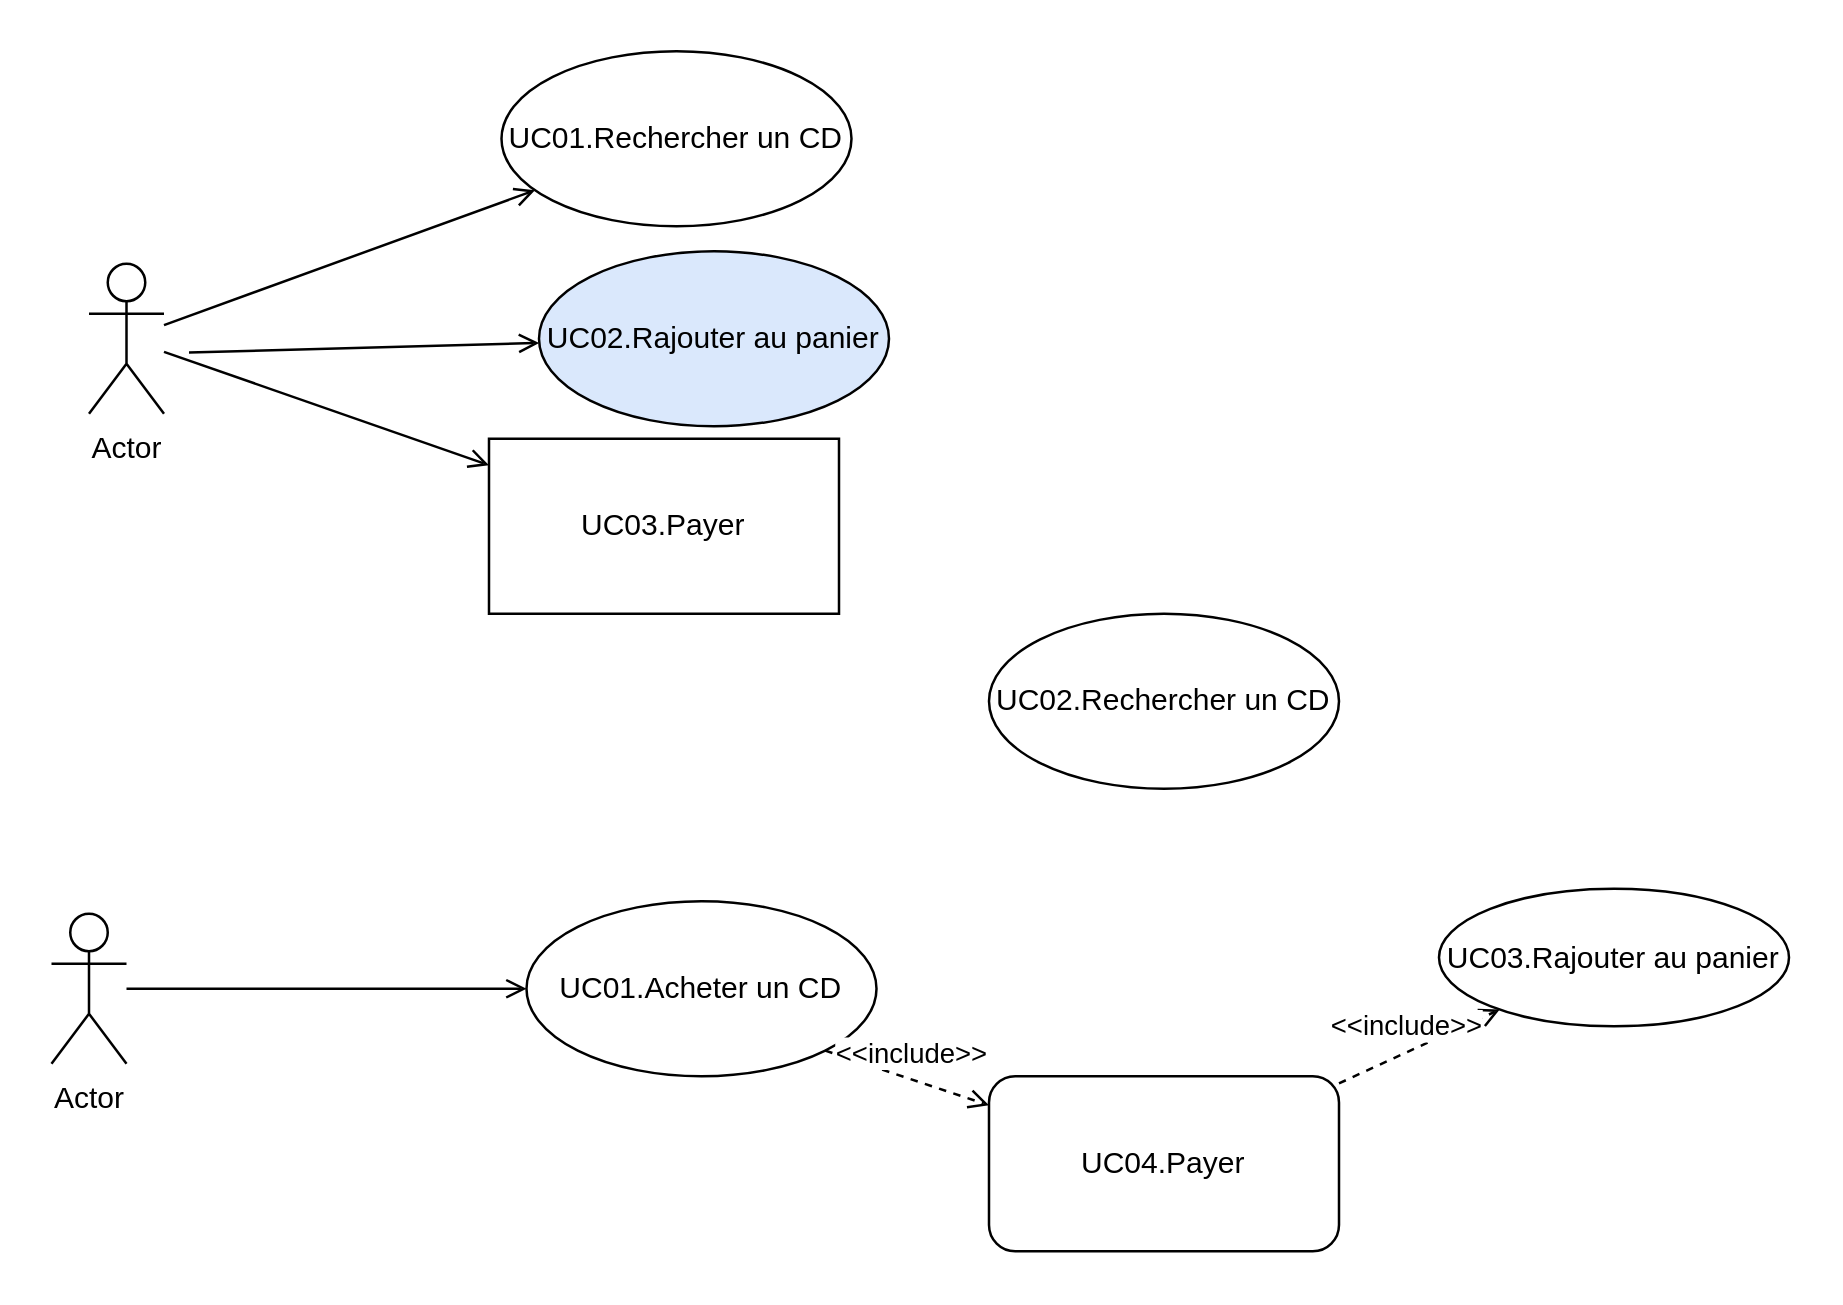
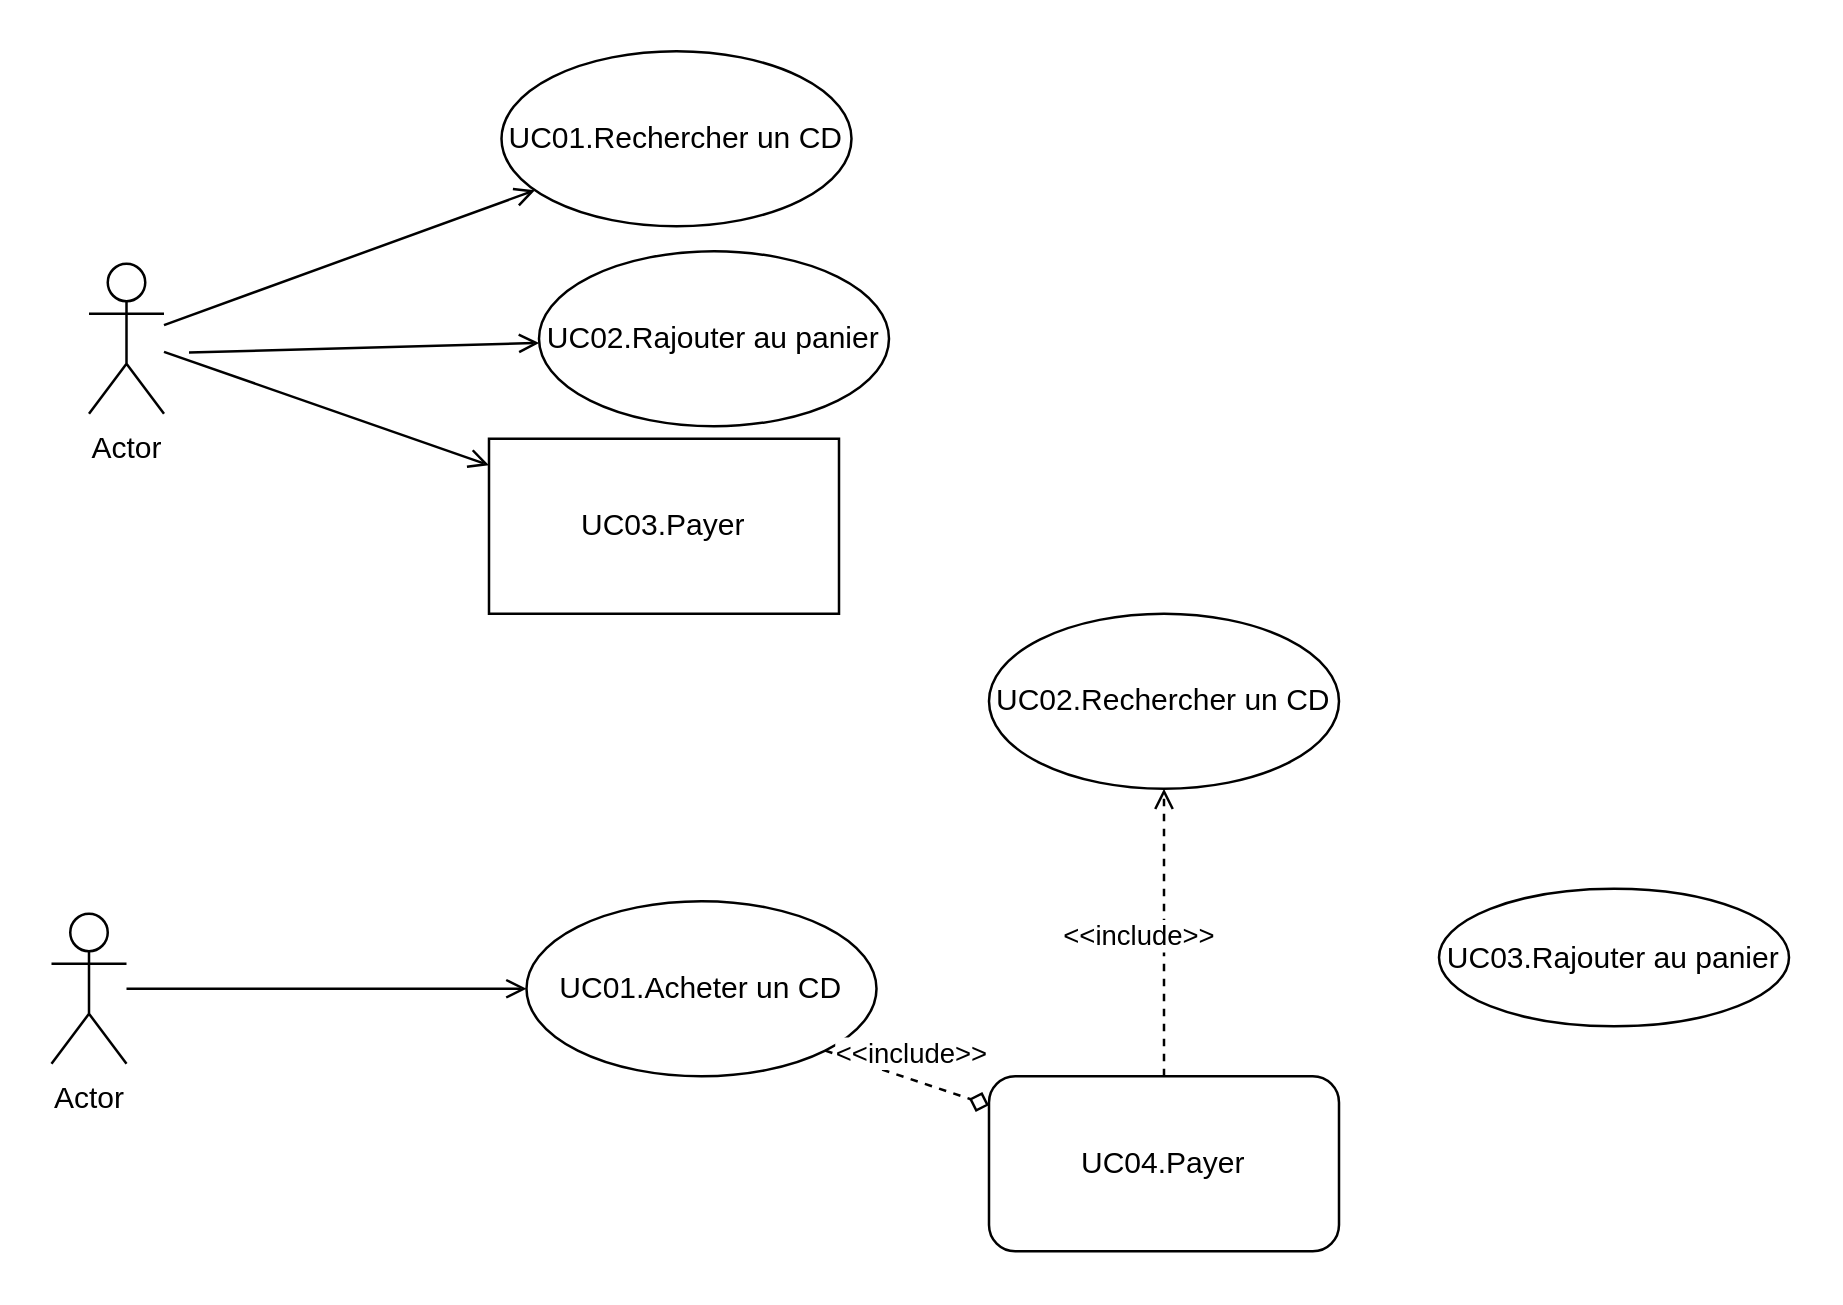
node "UC02.Rajouter au panier": fillcolor #dae8fc -> #ffffff
edge "UC04.Payer" -> "UC03.Rajouter au panier": now "UC04.Payer" -> "UC02.Rechercher un CD"
edge "UC01.Acheter un CD" -> "UC04.Payer": arrowhead open -> diamond
